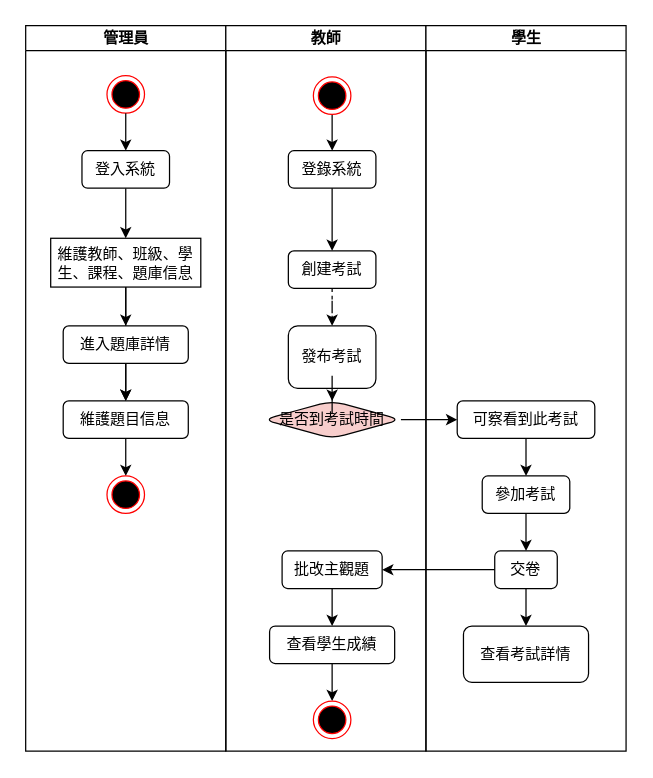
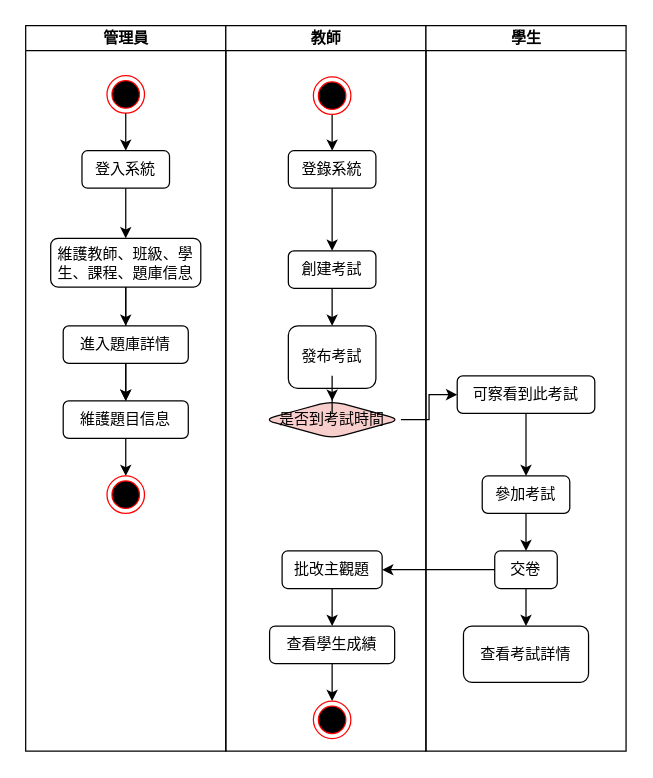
node "維護教師、班級、學生、課程、題庫信息": shape rectangle -> rounded rectangle
edge "創建考試" -> "發布考試": style dashed -> solid
node "可察看到此考試": moved (526, 419) -> (526, 394)
